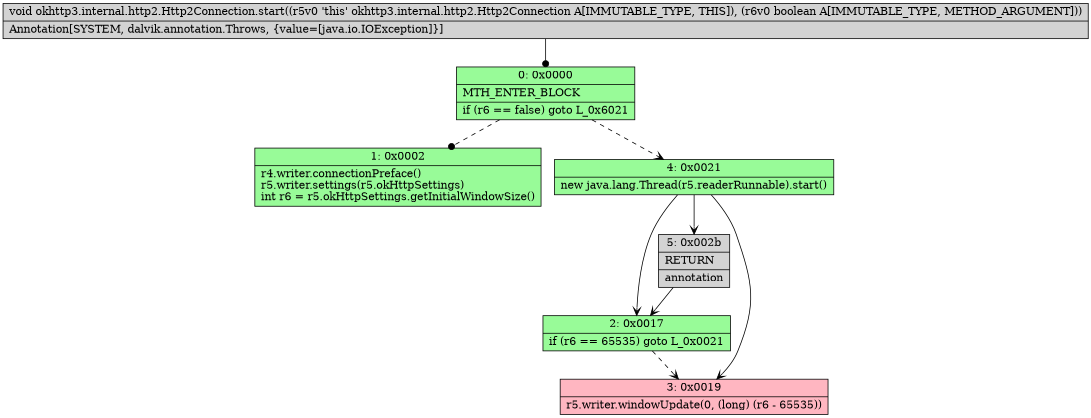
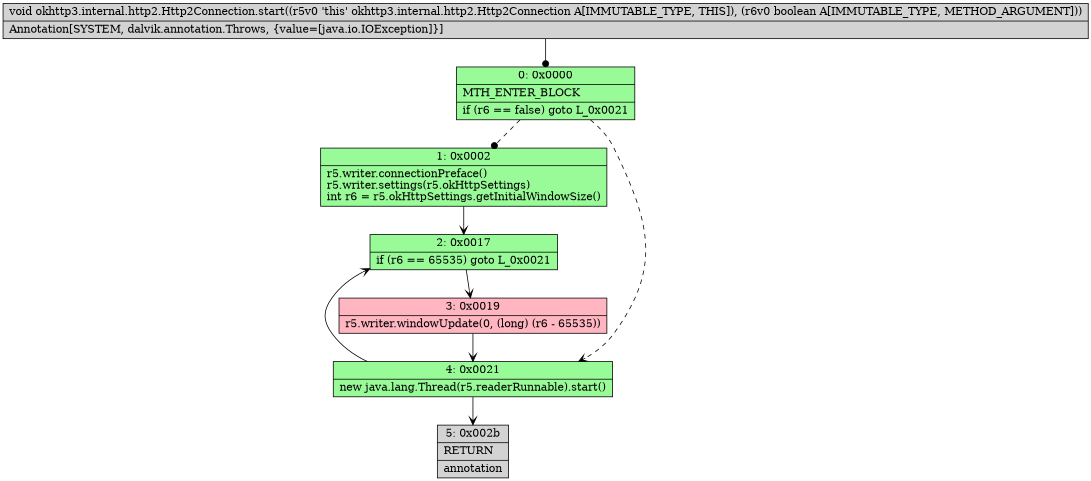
node "0: 0x0000": text "if (r6 == false) goto L_0x6021" -> "if (r6 == false) goto L_0x0021"
node "1: 0x0002": text "r4.writer.connectionPreface()" -> "r5.writer.connectionPreface()"
edge "4: 0x0021" -> "3: 0x0019": reversed
edge "5: 0x002b" -> "2: 0x0017": now "1: 0x0002" -> "2: 0x0017"
edge "2: 0x0017" -> "3: 0x0019": style dashed -> solid
